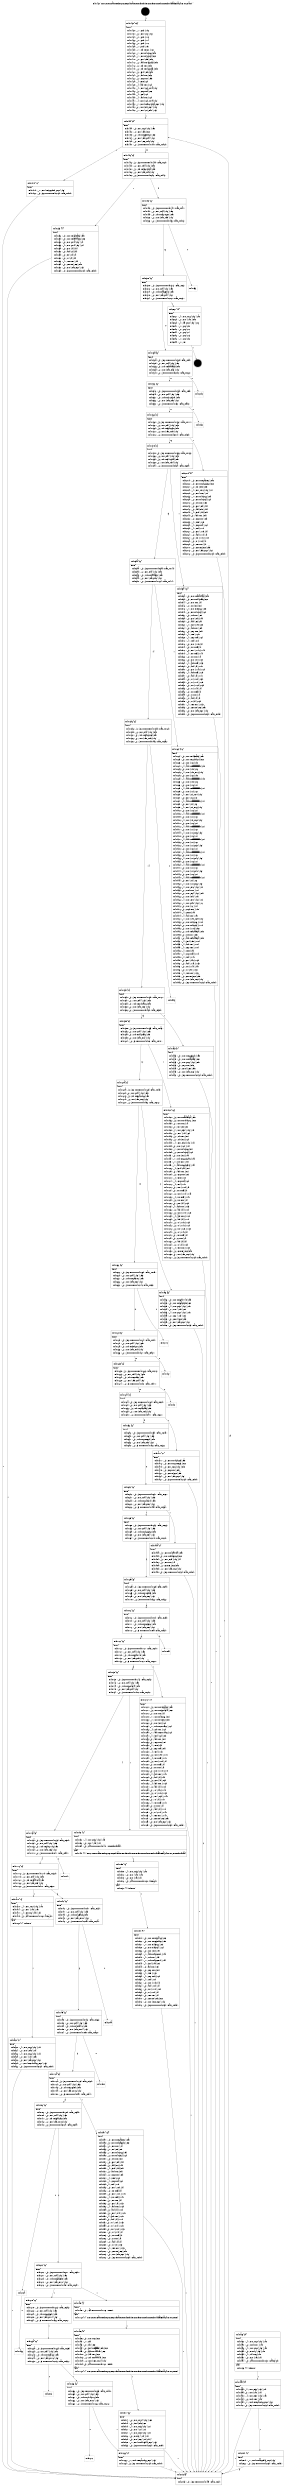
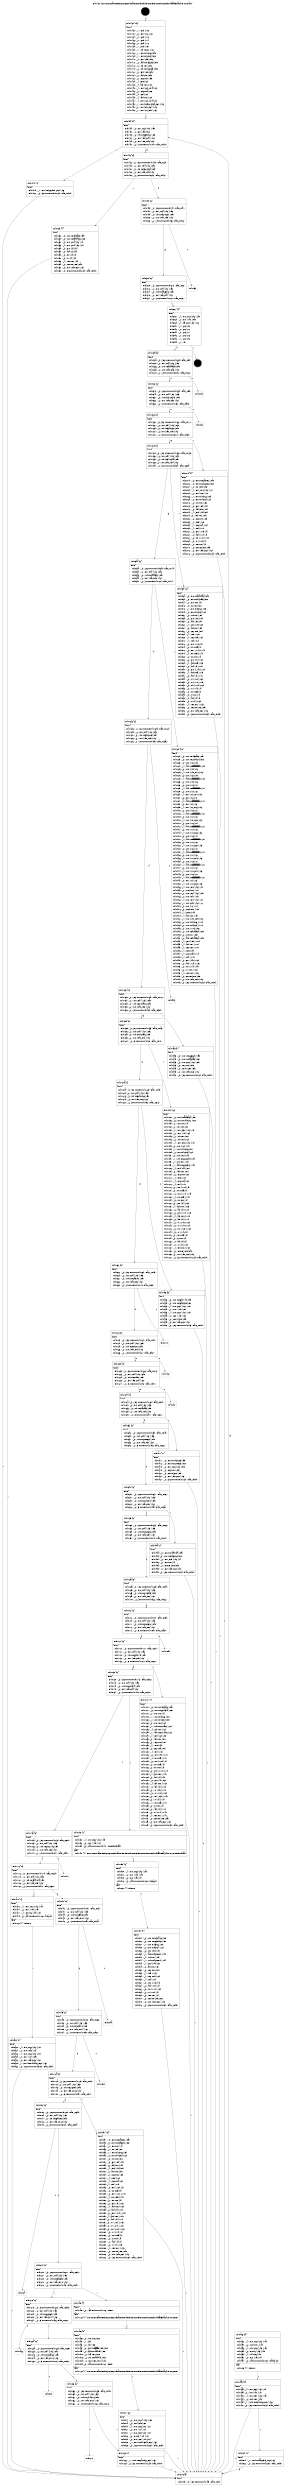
edge "0x40150e [28]" -> "0x40152a [28]": now "0x402087 [19]" -> "0x40152a [28]"
edge "0x40212a" -> "0x401a56": now "0x40181e [28]" -> "0x401a56"
